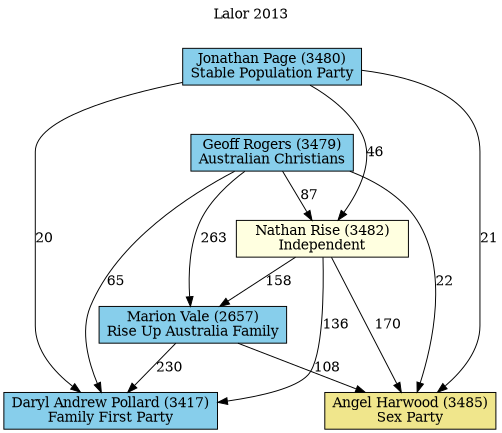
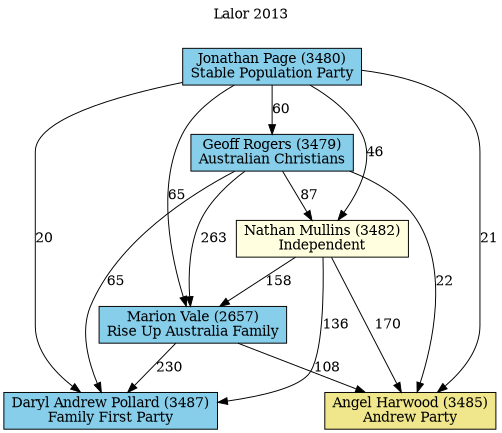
edge "Jonathan Page (3480) Stable Population Party" -> "Geoff Rogers (3479) Australian Christians": added, label "60"
edge "Jonathan Page (3480) Stable Population Party" -> "Marion Vale (2657) Rise Up Australia Family": added, label "65"
node "Nathan Rise (3482) Independent": label "Nathan Rise (3482) Independent" -> "Nathan Mullins (3482) Independent"
node "Daryl Andrew Pollard (3417) Family First Party": label "Daryl Andrew Pollard (3417) Family First Party" -> "Daryl Andrew Pollard (3487) Family First Party"
node "Angel Harwood (3485) Sex Party": label "Angel Harwood (3485) Sex Party" -> "Angel Harwood (3485) Andrew Party"
